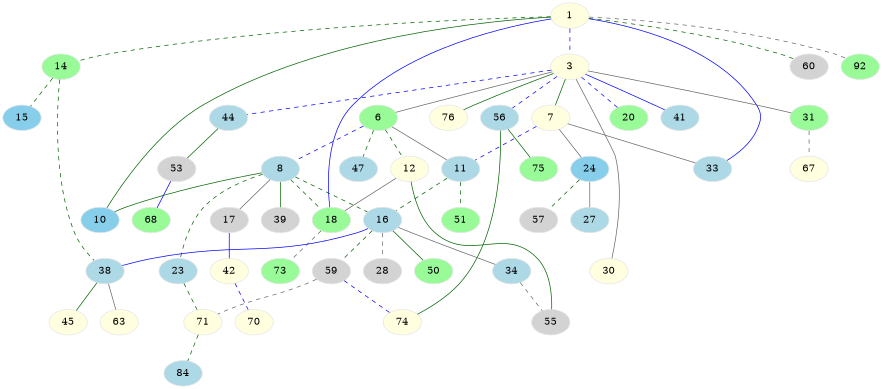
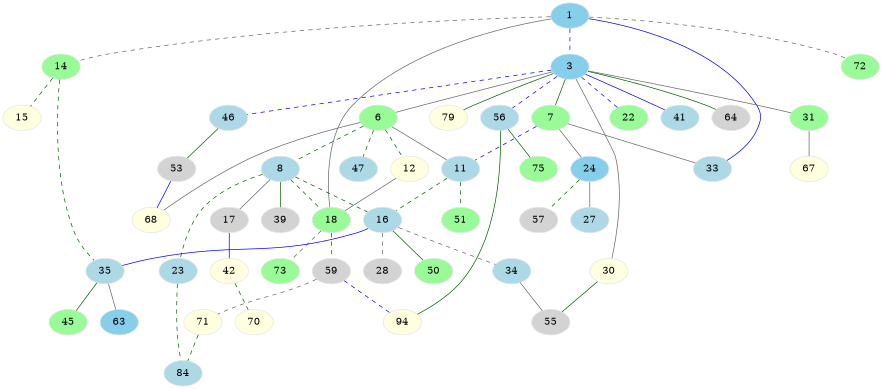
node "1": fillcolor lightyellow -> skyblue
edge "1" -- "14": color darkgreen -> gray40
node "3": fillcolor lightyellow -> skyblue
node "60": removed
node "92": label "92" -> "72"
edge "1" -- "18": color blue -> gray40
node "15": fillcolor skyblue -> lightyellow
node "44": label "44" -> "46"
node "76": label "76" -> "79"
node "7": fillcolor lightyellow -> palegreen
node "20": label "20" -> "22"
node "64": added
edge "31" -- "67": style dashed -> solid
edge "6" -- "8": color blue -> darkgreen
edge "6" -- "68": added
node "10": removed
node "68": fillcolor palegreen -> lightyellow
edge "12" -- "55": now "30" -- "55"
edge "16" -- "59": now "18" -- "59"
edge "16" -- "34": style solid -> dashed
node "38": label "38" -> "35"
edge "23" -- "71": now "23" -- "84"
edge "42" -- "70": color blue -> darkgreen
edge "34" -- "55": style dashed -> solid
node "45": fillcolor lightyellow -> palegreen
node "63": fillcolor lightyellow -> skyblue
node "74": label "74" -> "94"
